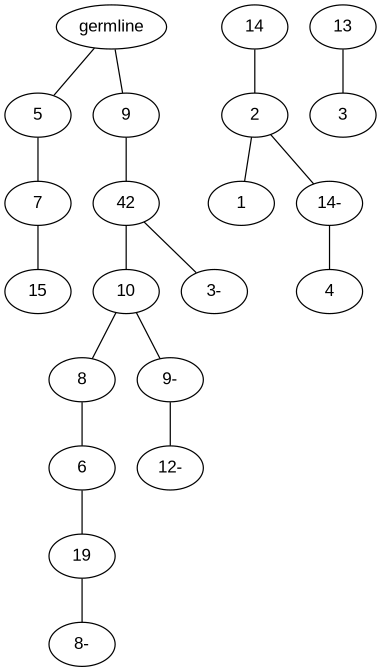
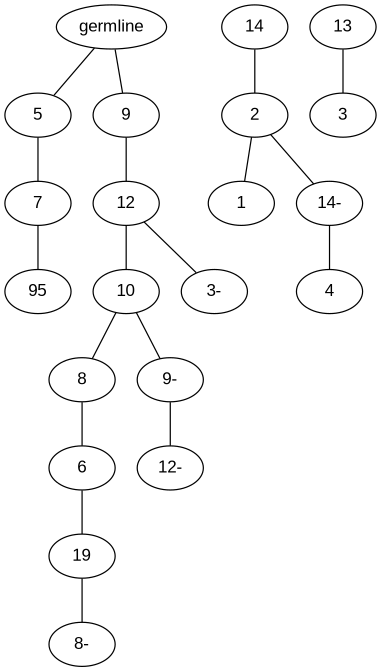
node "42": label "42" -> "12"
node "15": label "15" -> "95"
